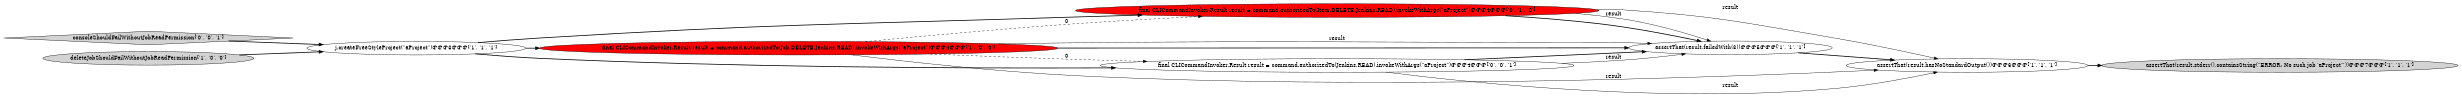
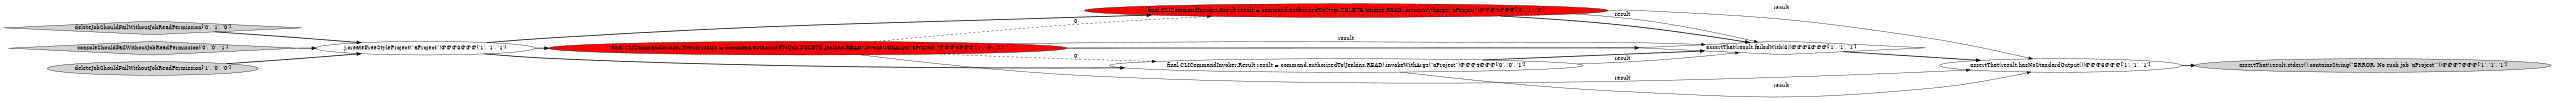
node "deleteJobShouldFailWithoutJobReadPermission['0', '1', '0']": added
node "assertThat(result,failedWith(3))@@@5@@@['1', '1', '1']": shape ellipse -> diamond
